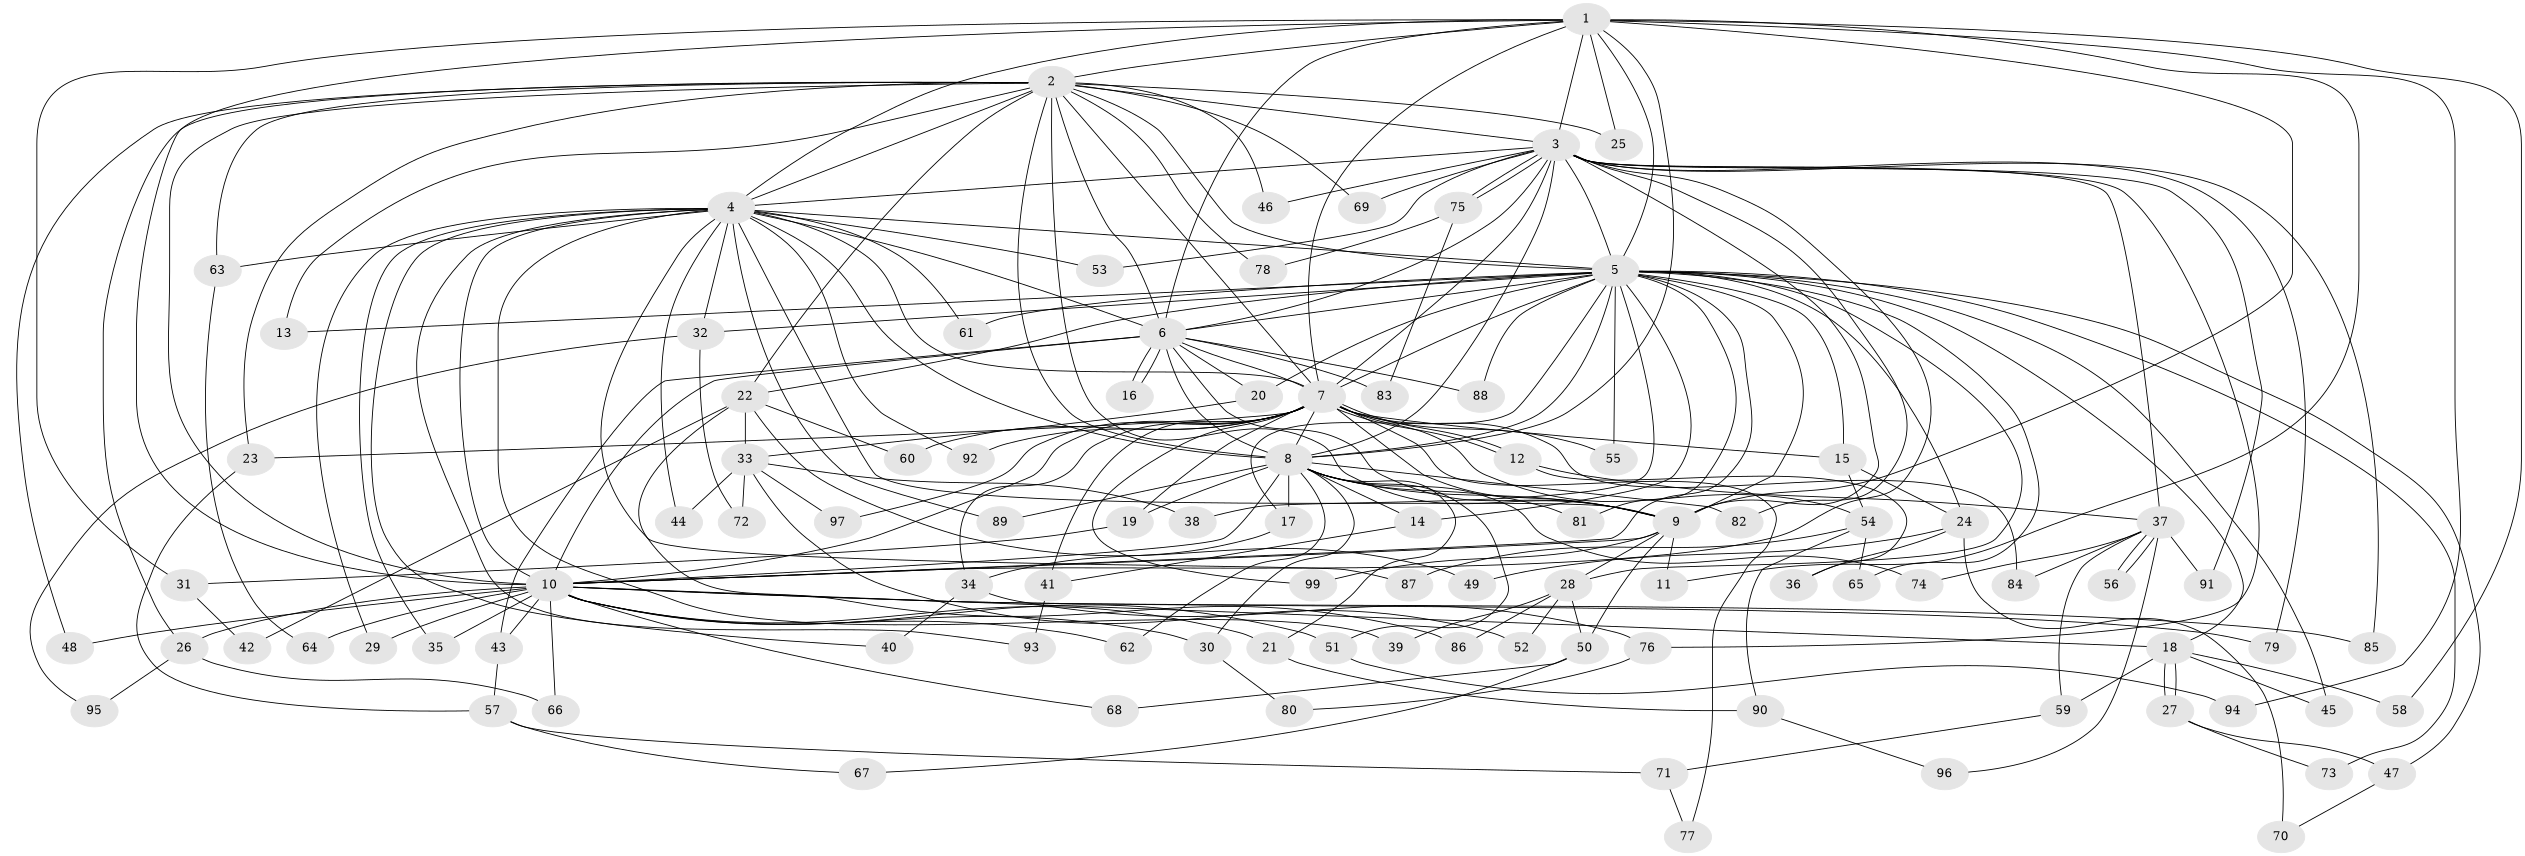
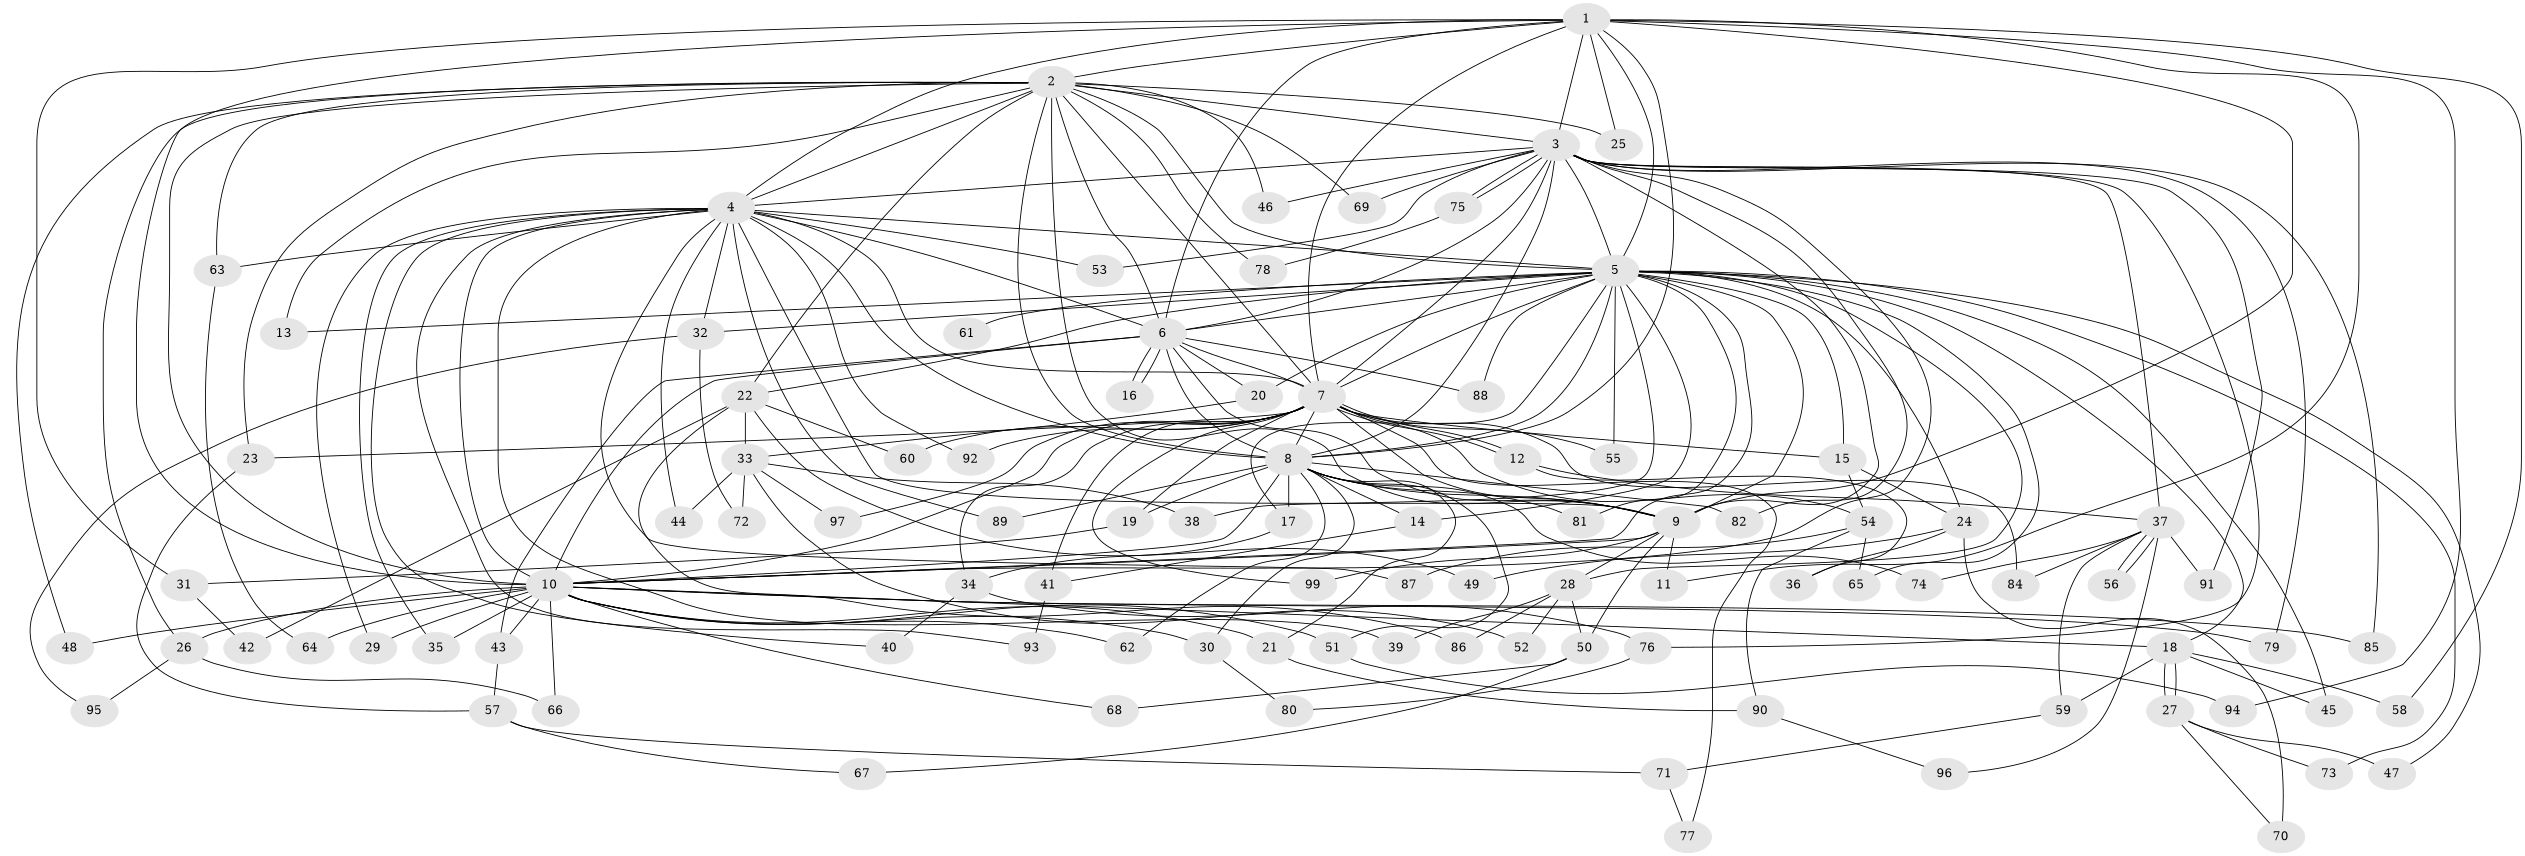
edge "4" -- "61": removed
node "83": removed
edge "47" -- "70": now "27" -- "70"
